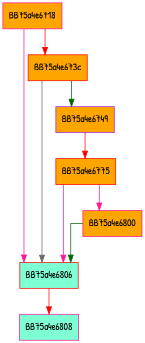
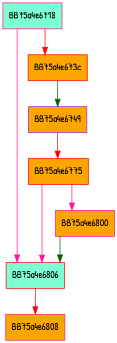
node "BB75a4e6718": fillcolor orange -> aquamarine
edge "BB75a4e673c" -> "BB75a4e6806": removed
node "BB75a4e6808": fillcolor aquamarine -> orange
